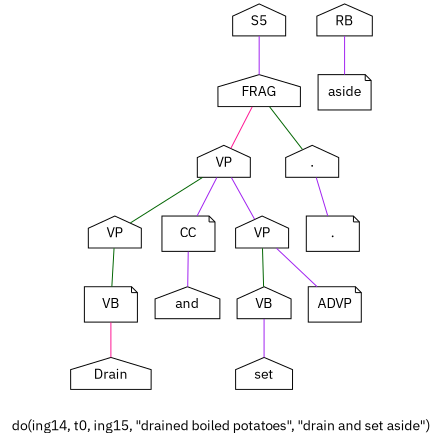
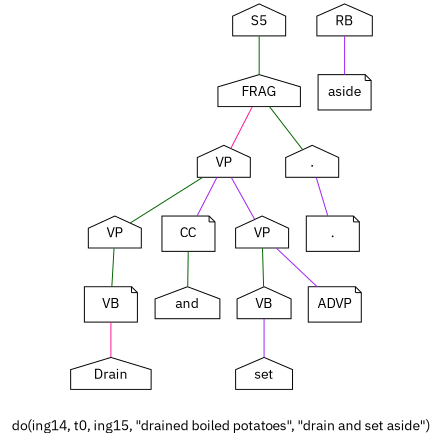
edge "S5" -- "FRAG": color purple -> darkgreen
edge "CC" -- "and": color purple -> darkgreen
